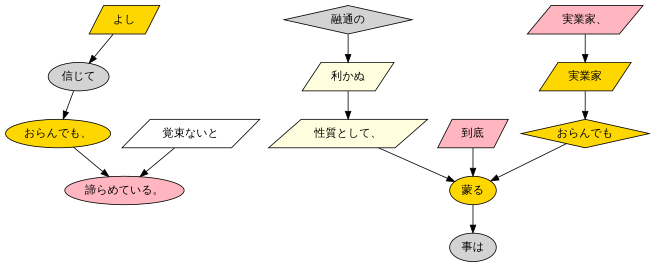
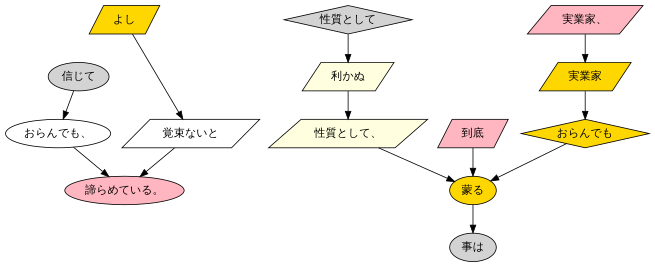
node "融通の": label "融通の" -> "性質として"
edge "よし" -> "信じて": now "よし" -> "覚束ないと"
node "おらんでも、": fillcolor gold -> white
